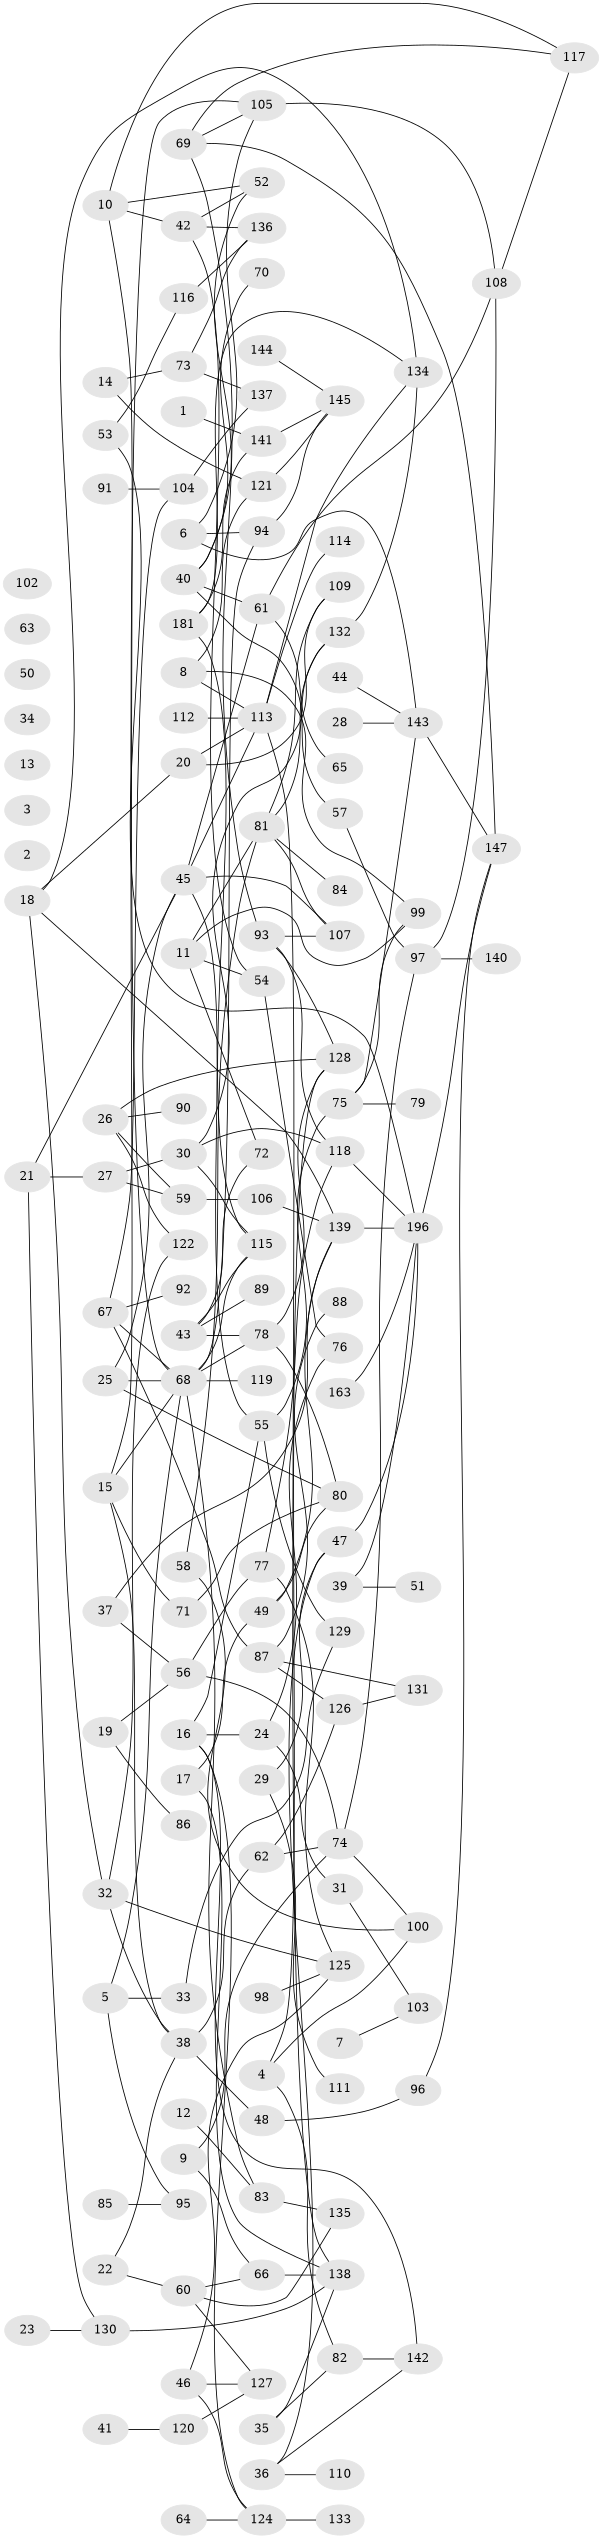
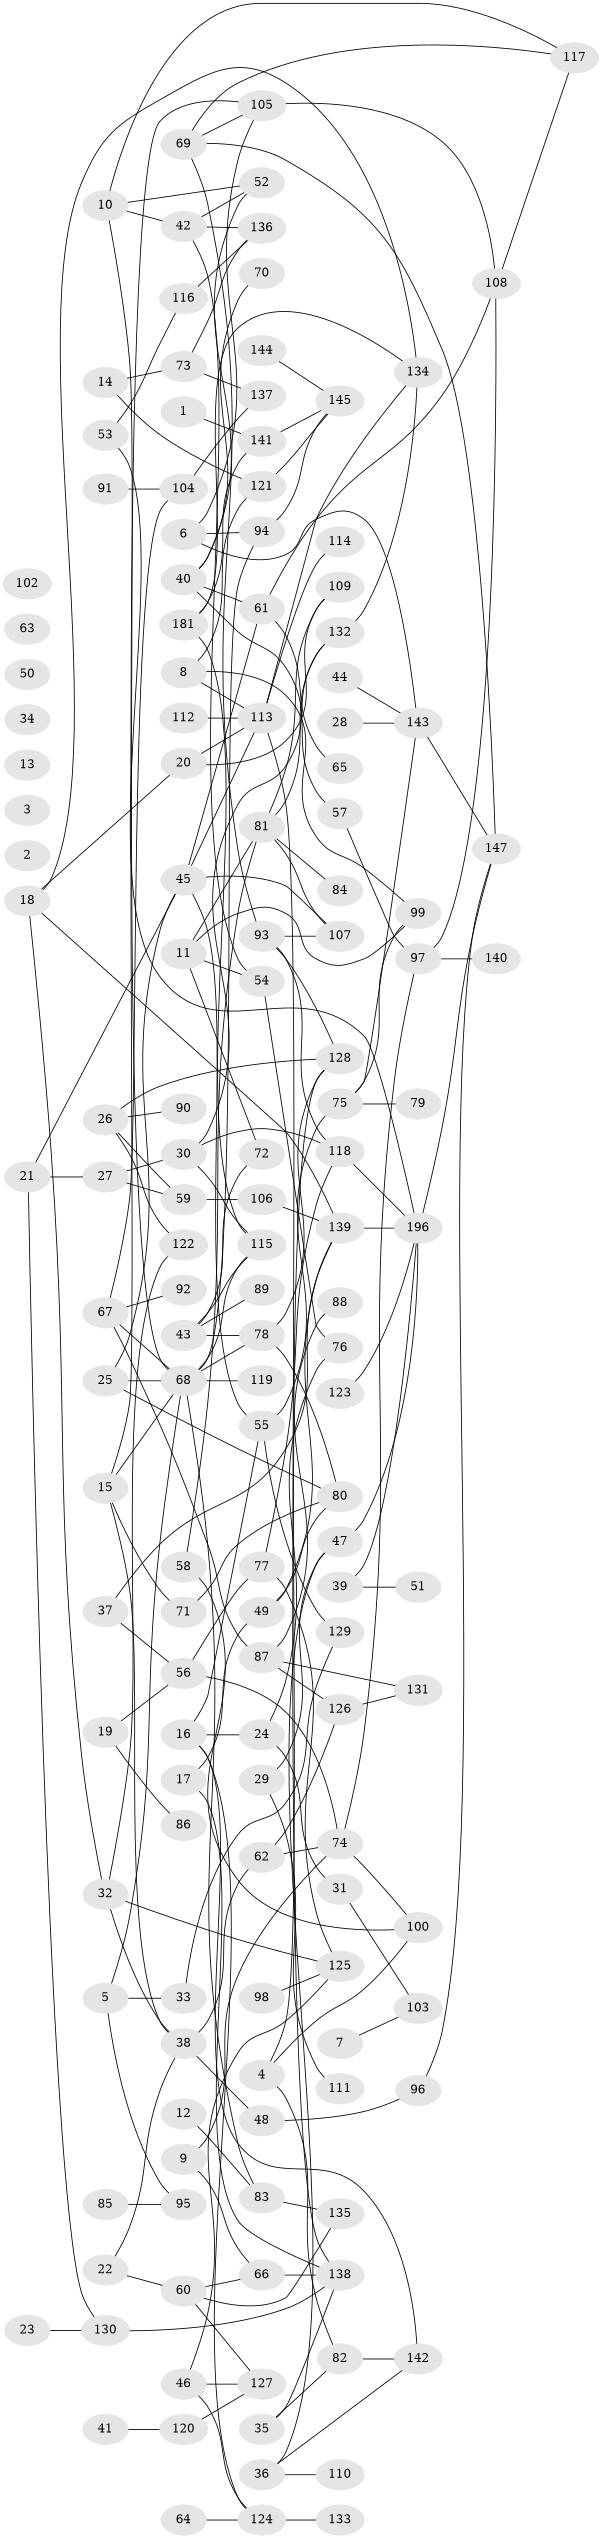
node "163": label "163" -> "123"
